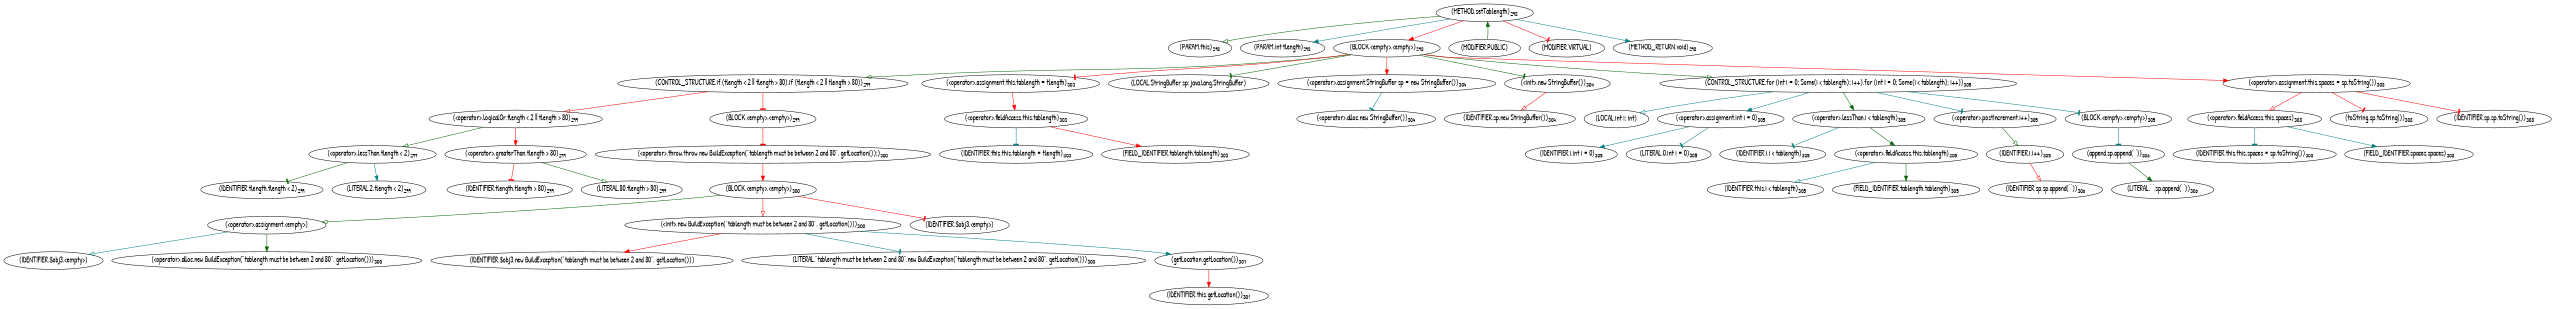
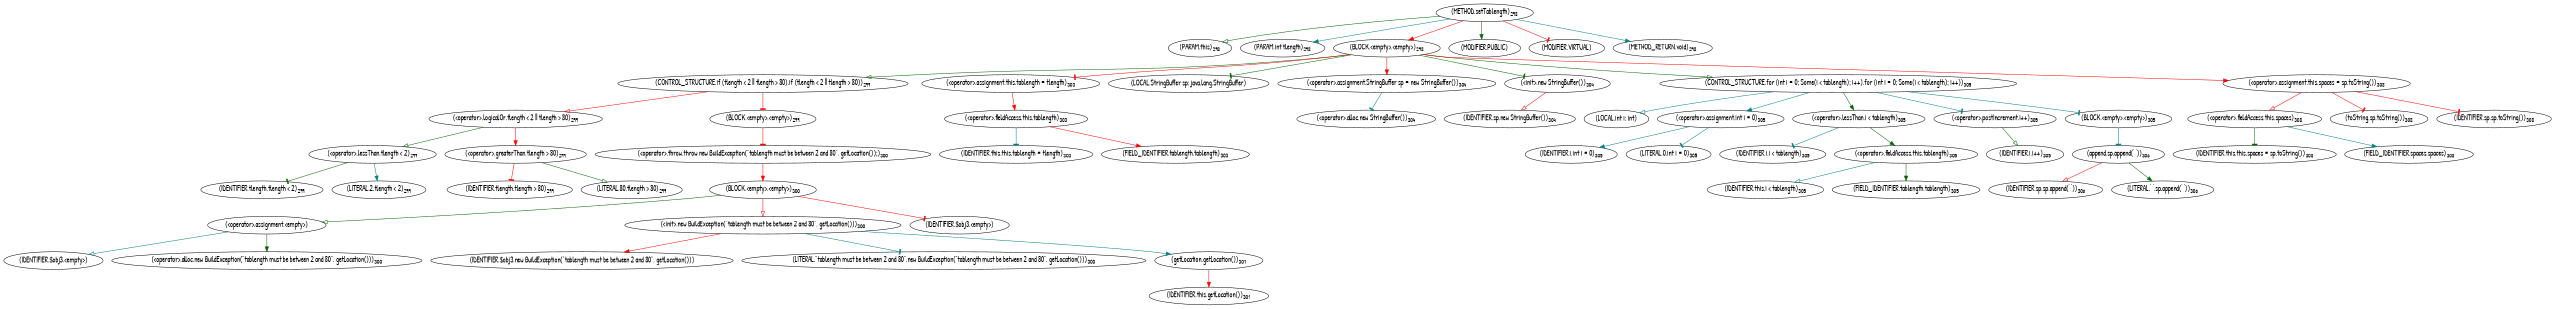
edge "(MODIFIER,PUBLIC)" -> "(METHOD,setTablength)": reversed
edge "(<operator>.fieldAccess,this.spaces)" -> "(IDENTIFIER,this,this.spaces = sp.toString())": color teal -> darkgreen
edge "(IDENTIFIER,i,i++)" -> "(IDENTIFIER,sp,sp.append(' '))": now "(append,sp.append(' '))" -> "(IDENTIFIER,sp,sp.append(' '))"
